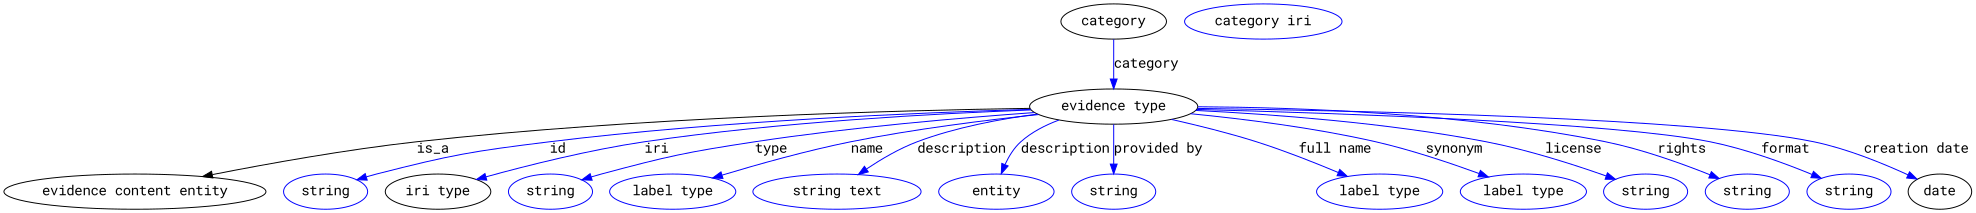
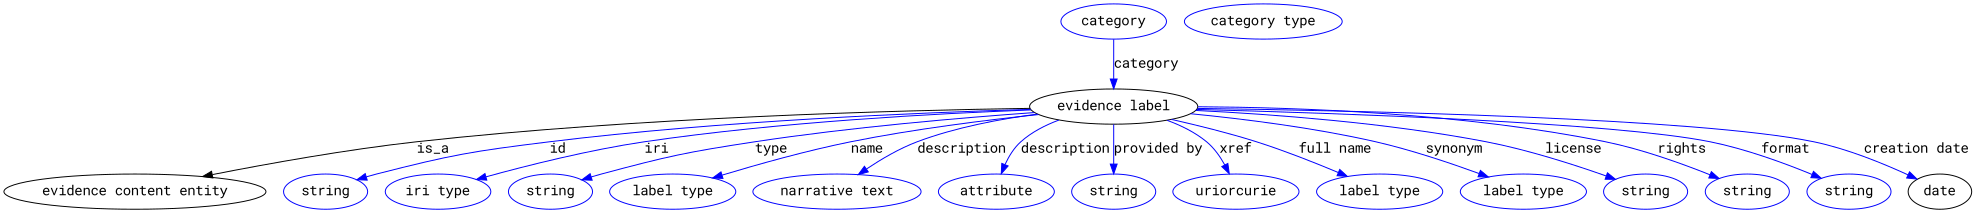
node "category": color black -> blue
node "category iri": label "category iri" -> "category type"
node "evidence type": label "evidence type" -> "evidence label"
node "iri type": color black -> blue
node "string text": label "string text" -> "narrative text"
node "entity": label "entity" -> "attribute"
node "uriorcurie": added
